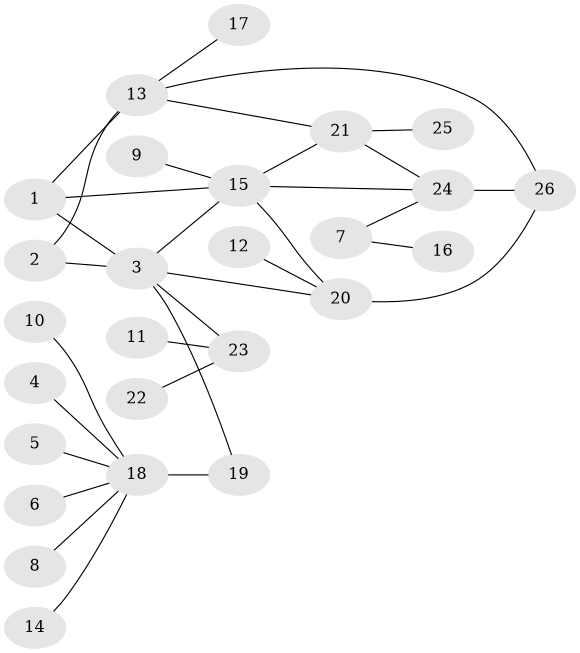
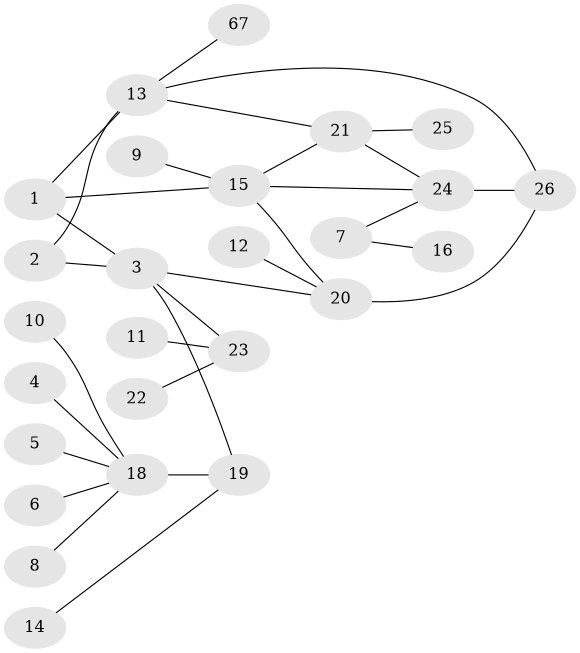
node "17": label "17" -> "67"
edge "15" -- "3": removed
edge "18" -- "14": now "19" -- "14"
